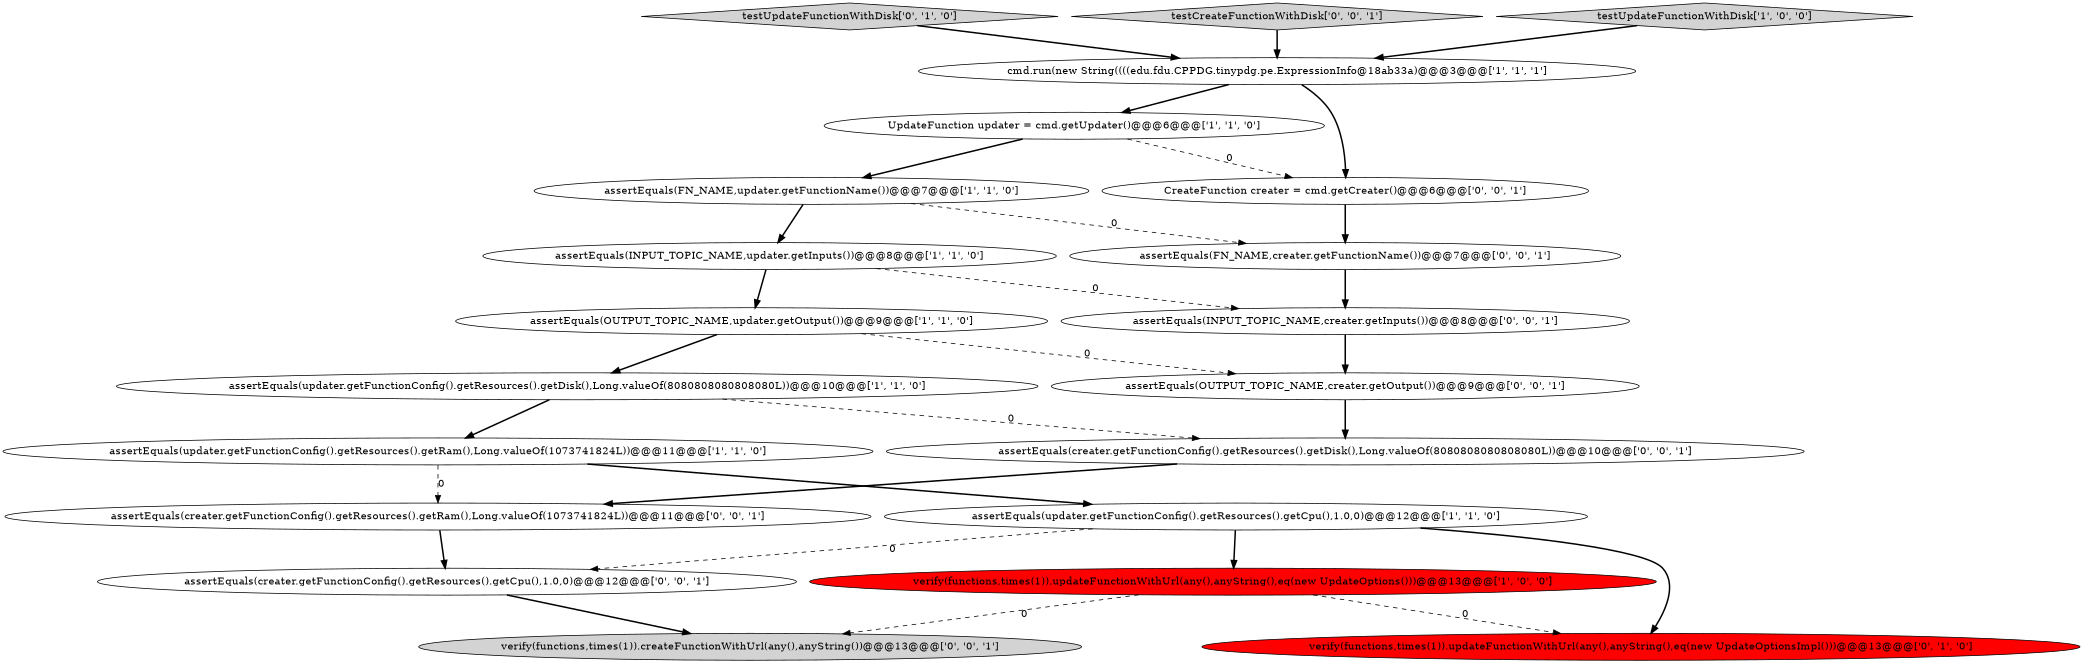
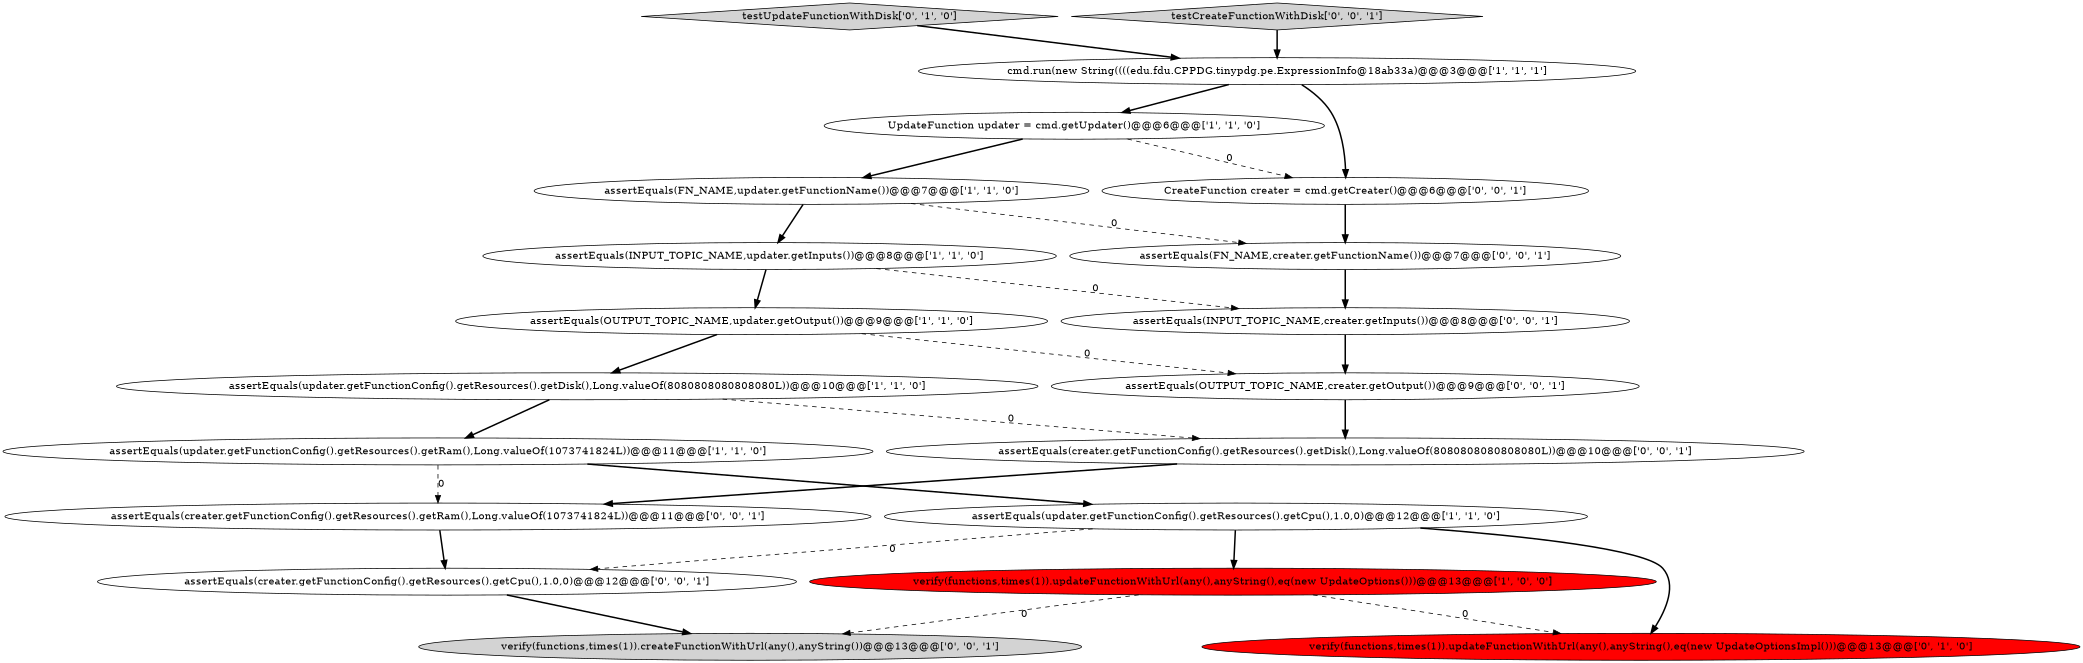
node "testUpdateFunctionWithDisk['1', '0', '0']": removed
